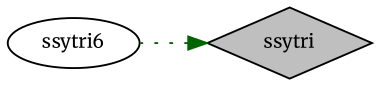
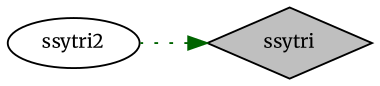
node "ssytri6": label "ssytri6" -> "ssytri2"
